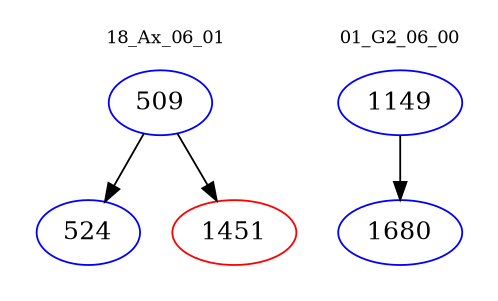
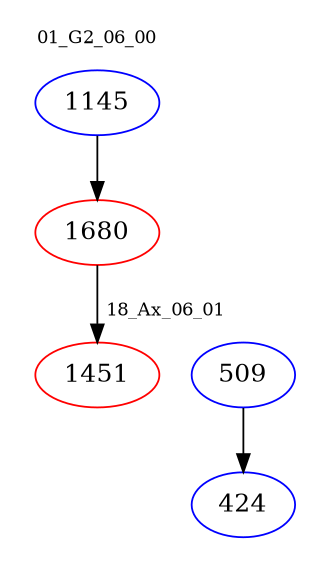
node "1149": label "1149" -> "1145"
edge "509" -> "1451": now "1680" -> "1451"
node "524": label "524" -> "424"
node "1680": color blue -> red
